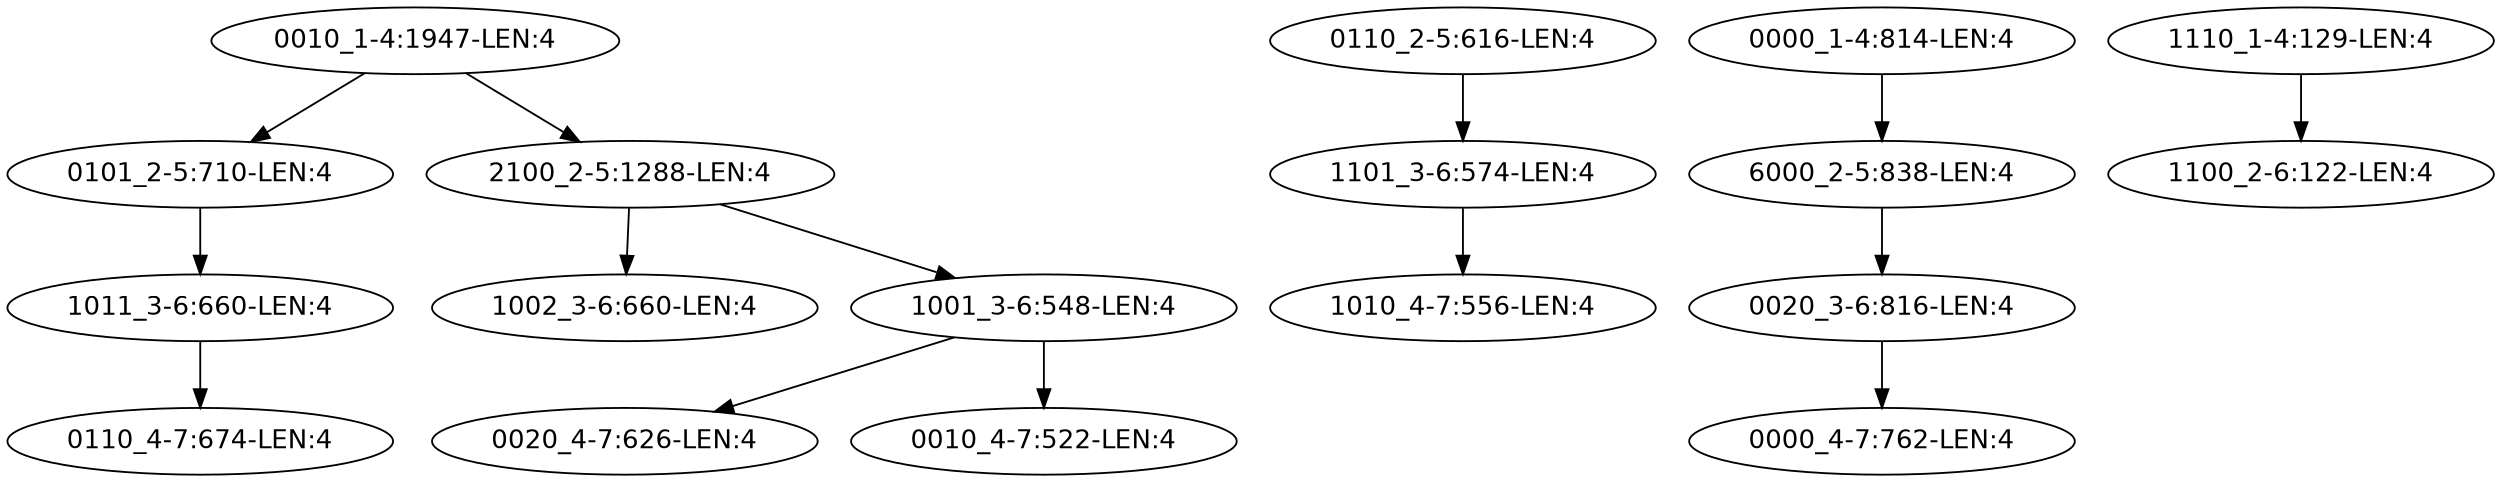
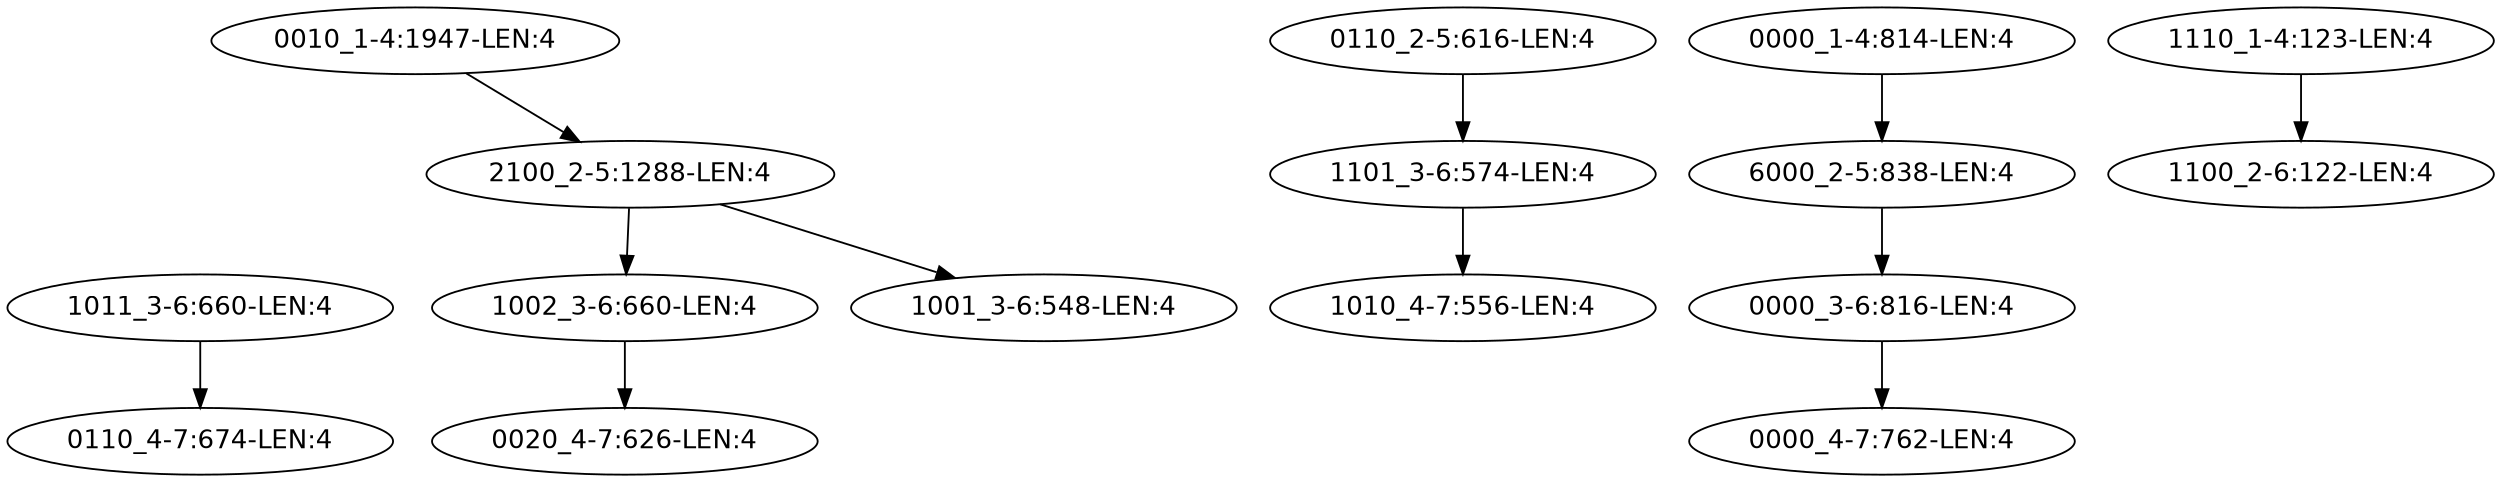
node "1110_1-4:129-LEN:4": label "1110_1-4:129-LEN:4" -> "1110_1-4:123-LEN:4"
node "0101_2-5:710-LEN:4": removed
node "0020_3-6:816-LEN:4": label "0020_3-6:816-LEN:4" -> "0000_3-6:816-LEN:4"
edge "1001_3-6:548-LEN:4" -> "0020_4-7:626-LEN:4": now "1002_3-6:660-LEN:4" -> "0020_4-7:626-LEN:4"
node "0010_4-7:522-LEN:4": removed
